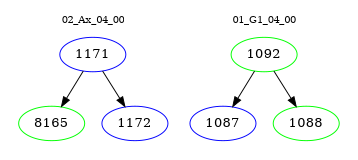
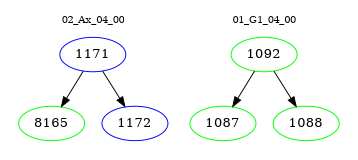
node "1087": color blue -> green
